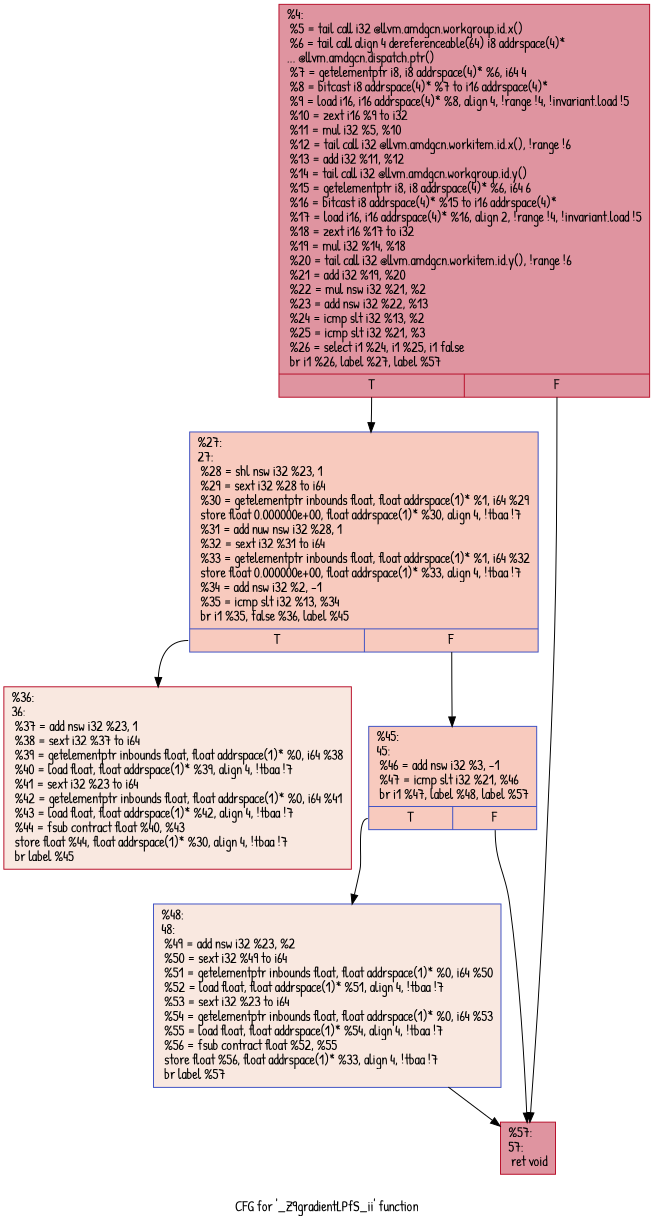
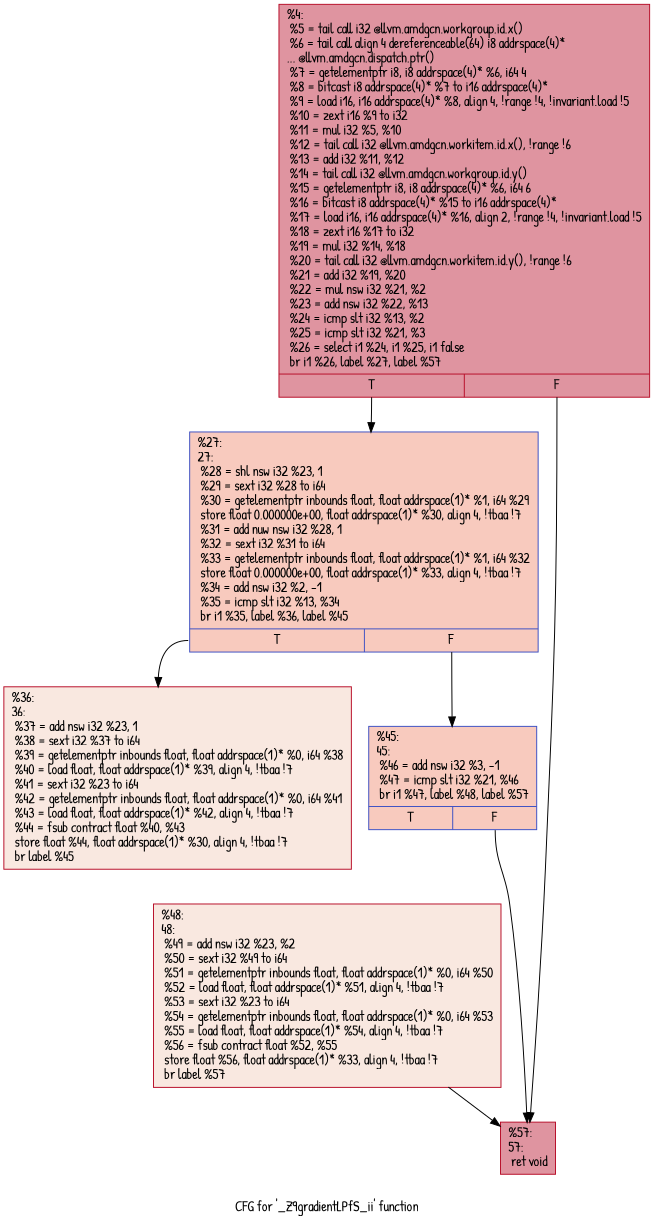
node "%27:": text "br i1 %35, false %36, label %45" -> "br i1 %35, label %36, label %45"
edge "%45:" -> "%48:": removed
node "%48:": color #3d50c3ff -> #b70d28ff
